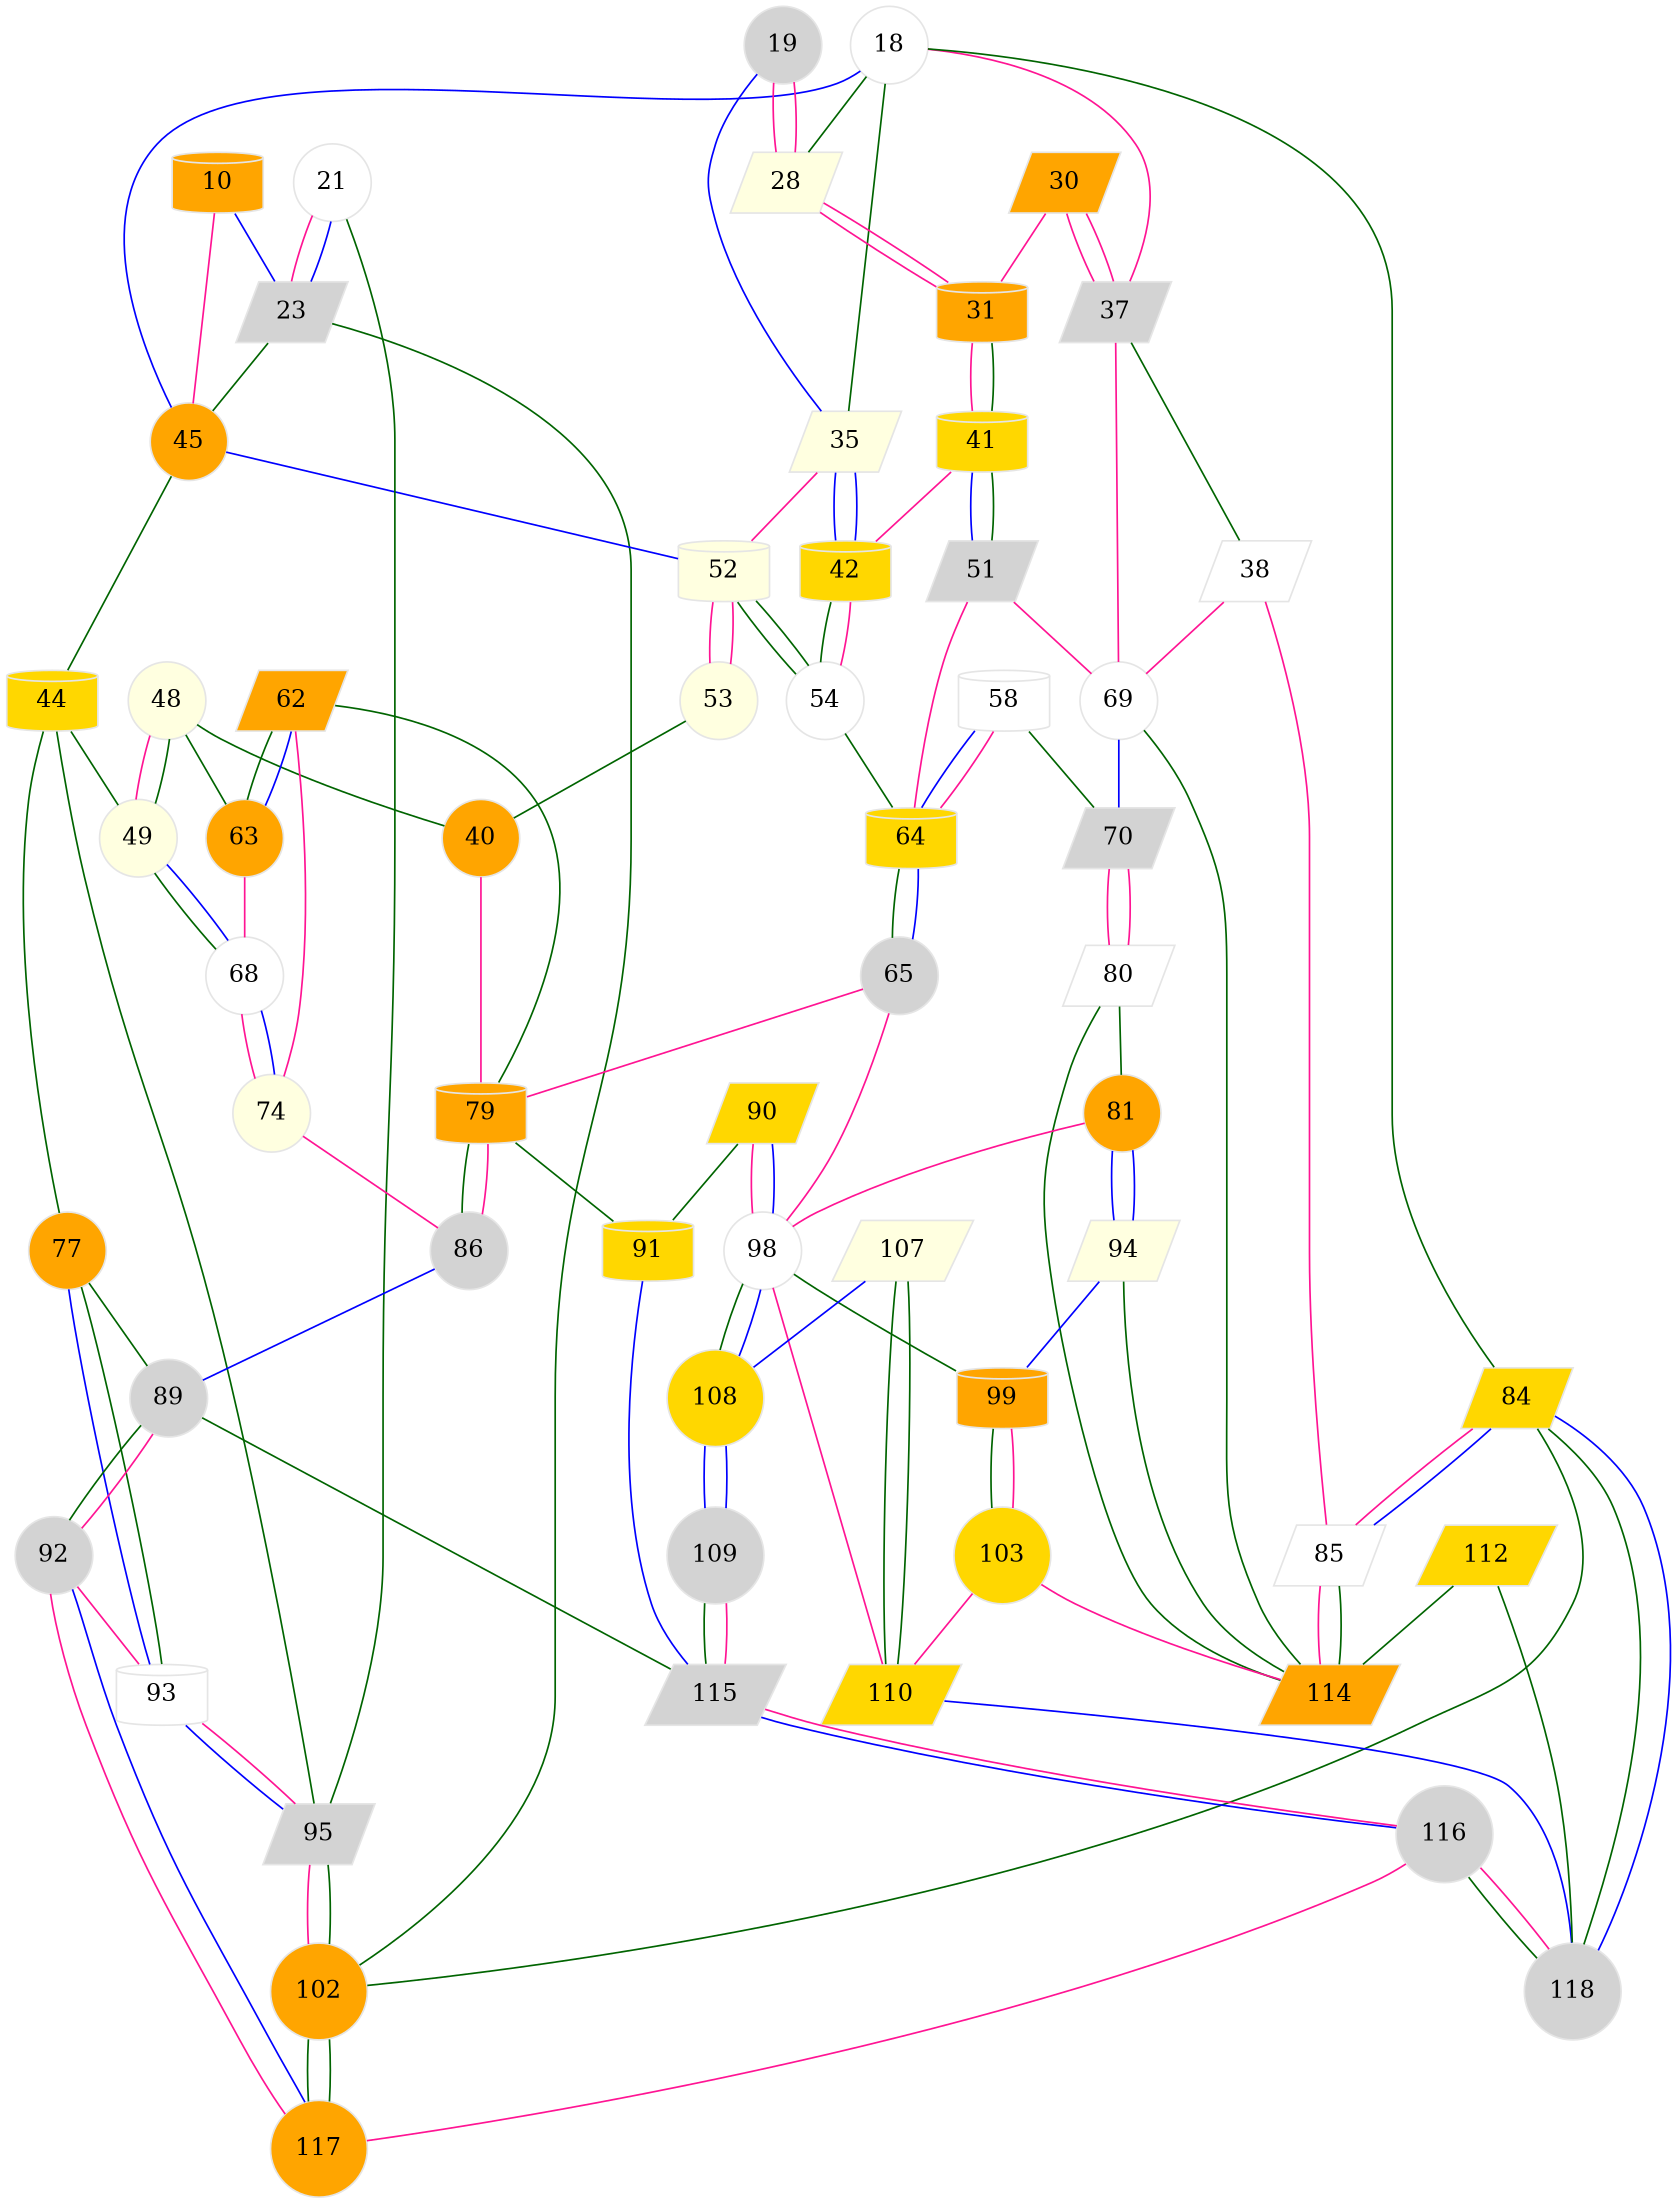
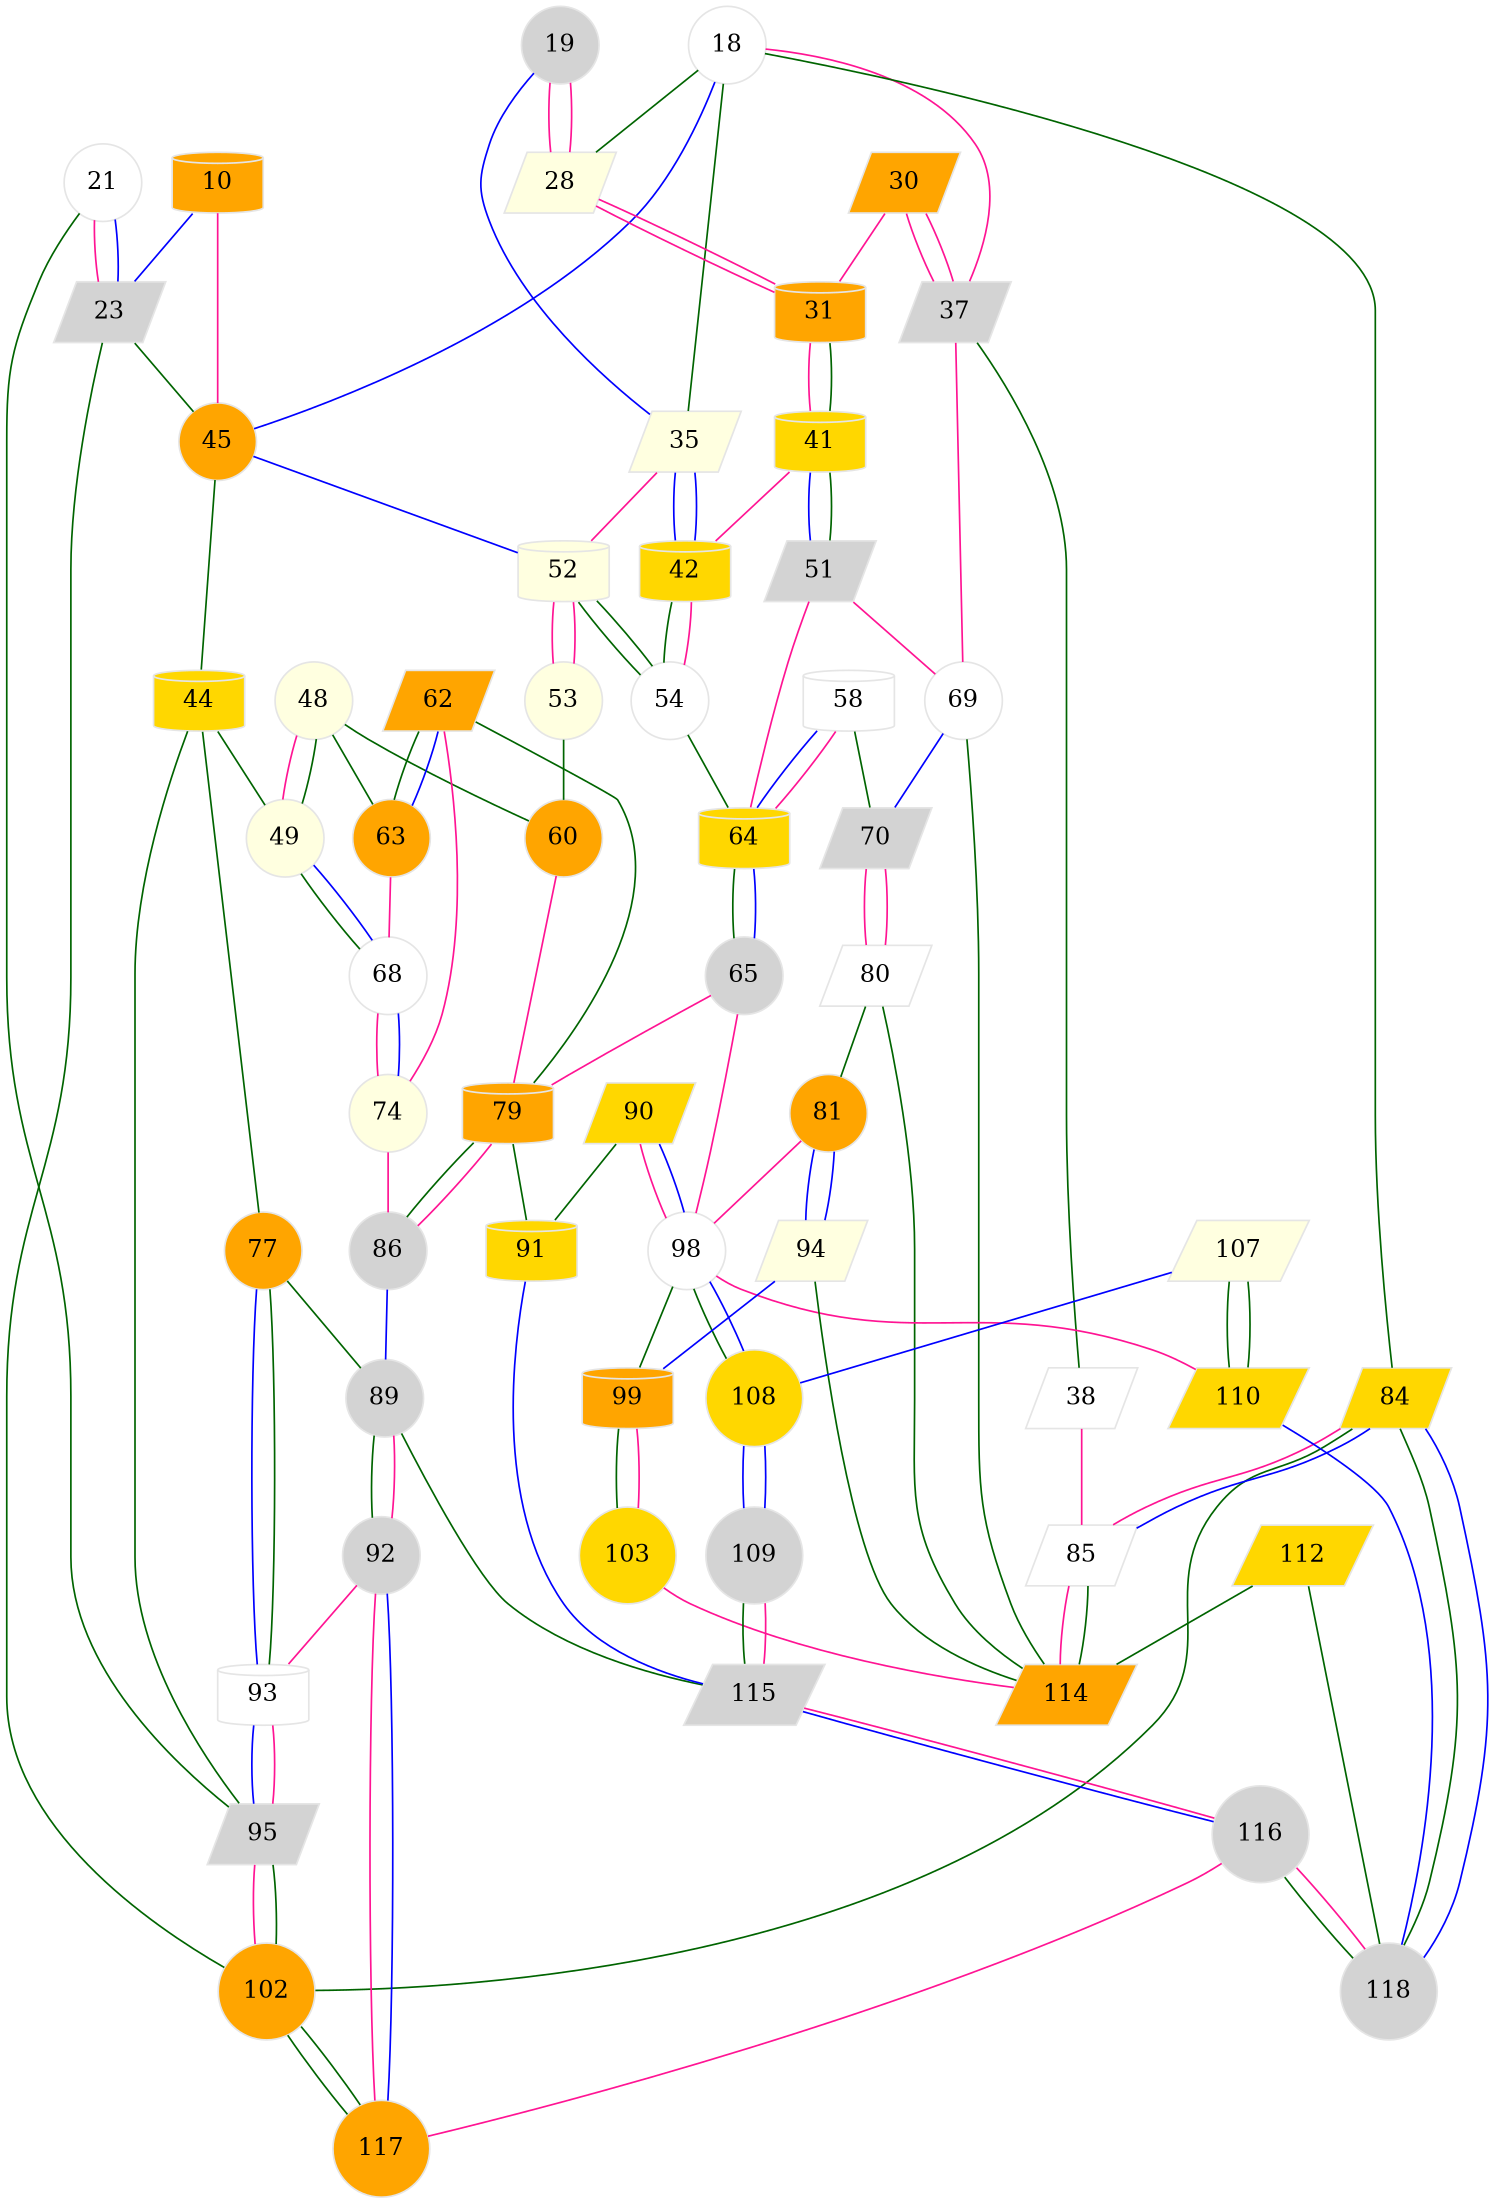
edge "38" -- "69": removed
node "40": label "40" -> "60"
edge "103" -- "110": removed
